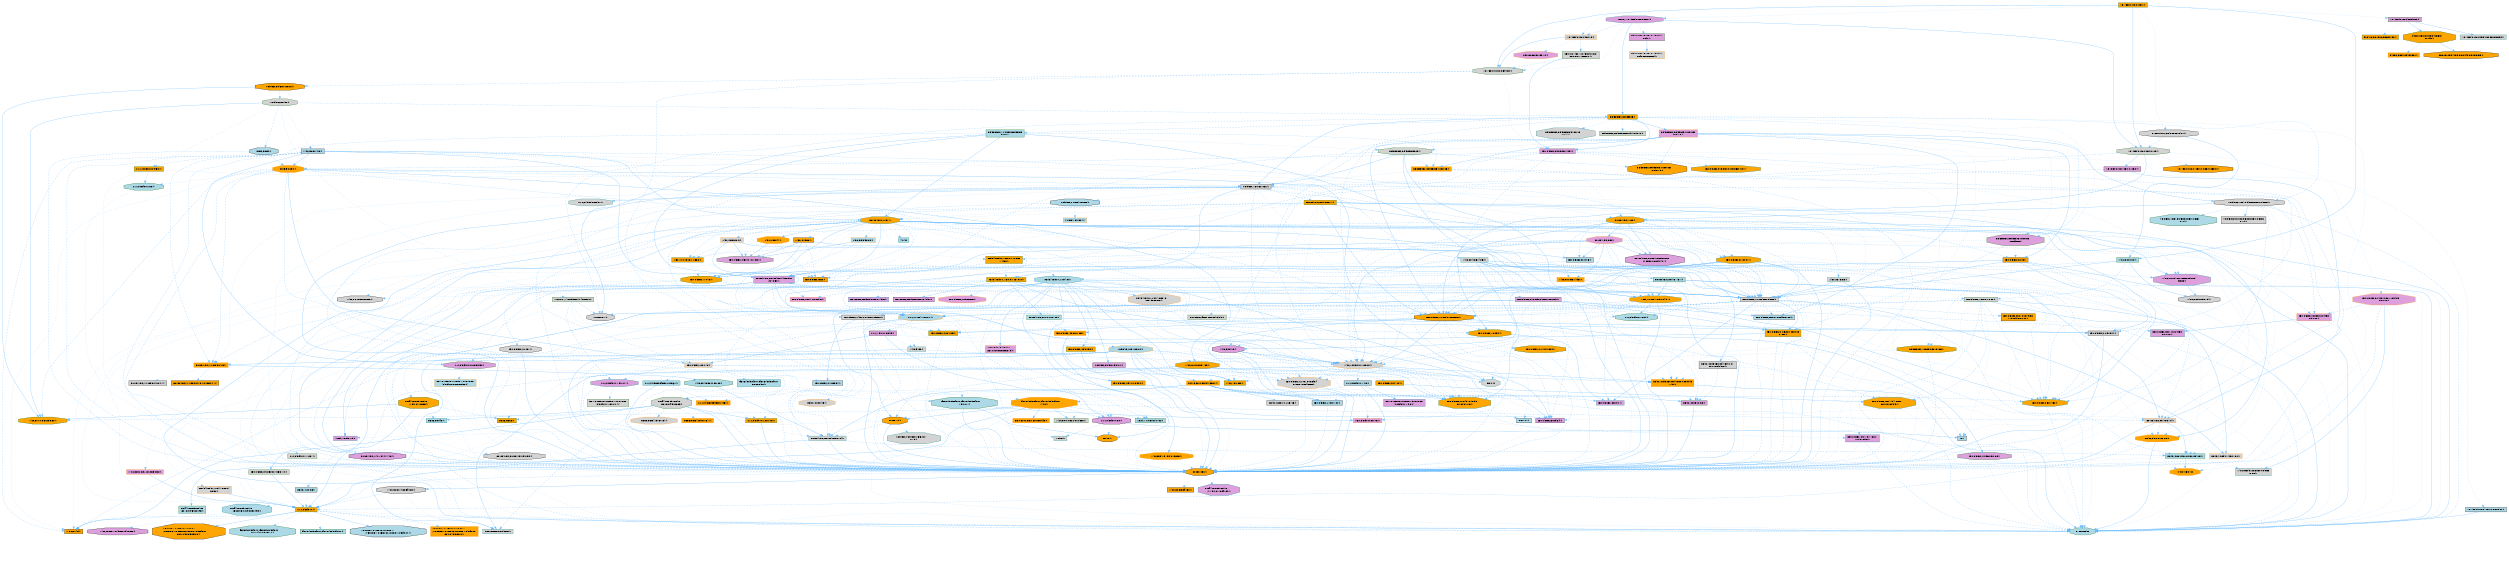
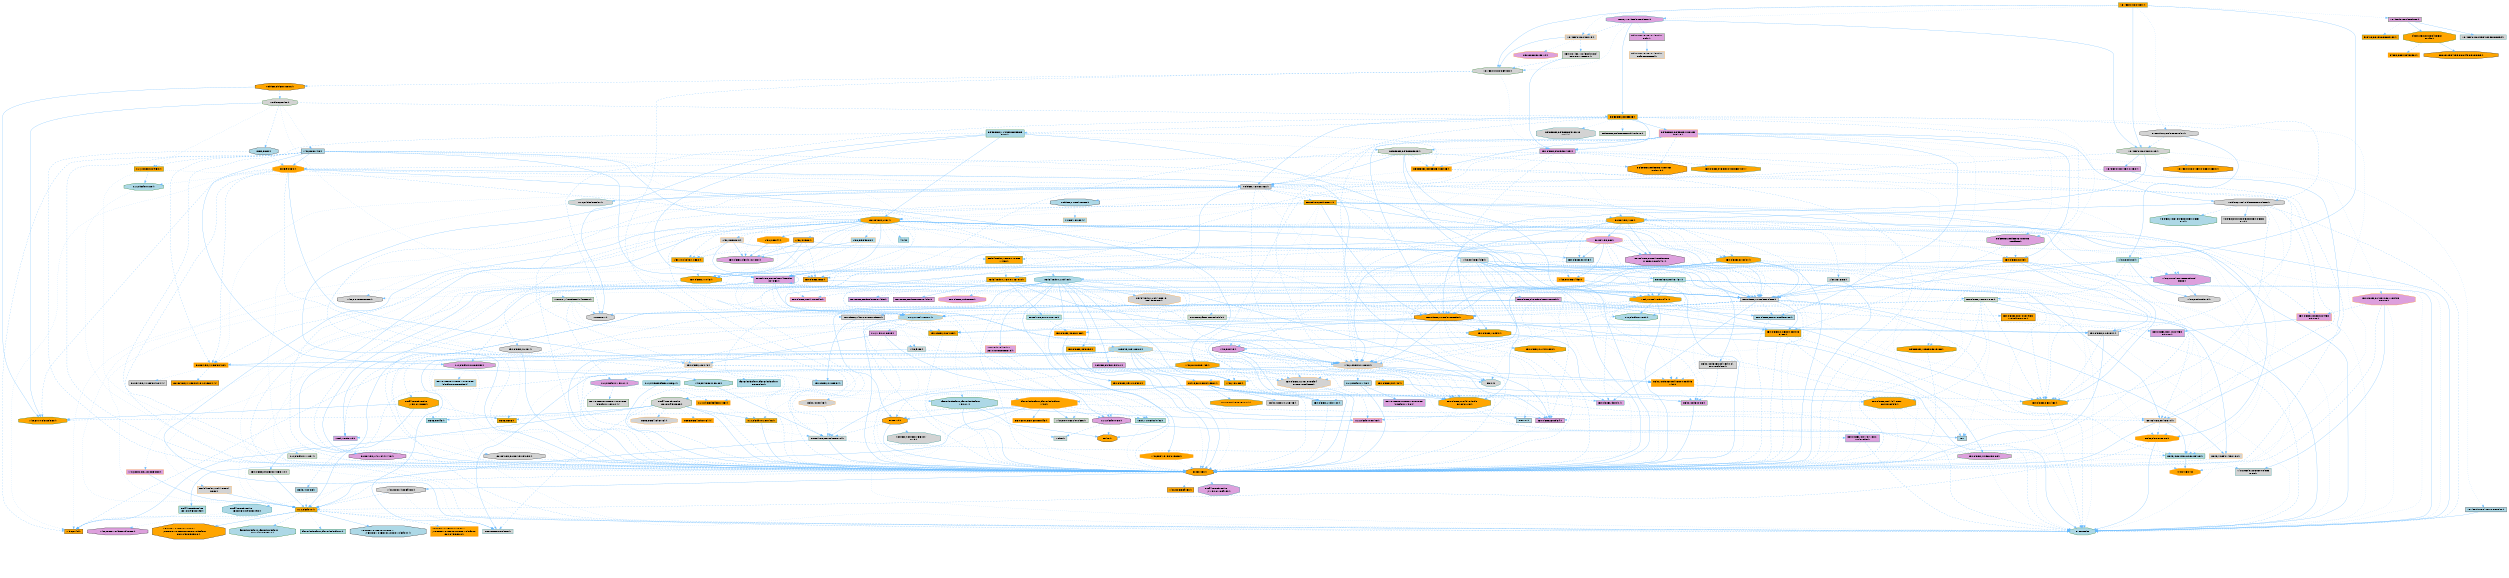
edge "Containers/Array.h" -> "Misc/IntrusiveUnsetOptional State.h": style solid -> dotted
edge "Delegates/IntegerSequence.h" -> "Misc/AssertionMacros.h": now "Misc/Optional.h" -> "Misc/AssertionMacros.h"
node "FormatStringSanErrors.inl": added
node "UBT/PlatformString.h": label "UBT/PlatformString.h" -> "HAL/PlatformString.h"
